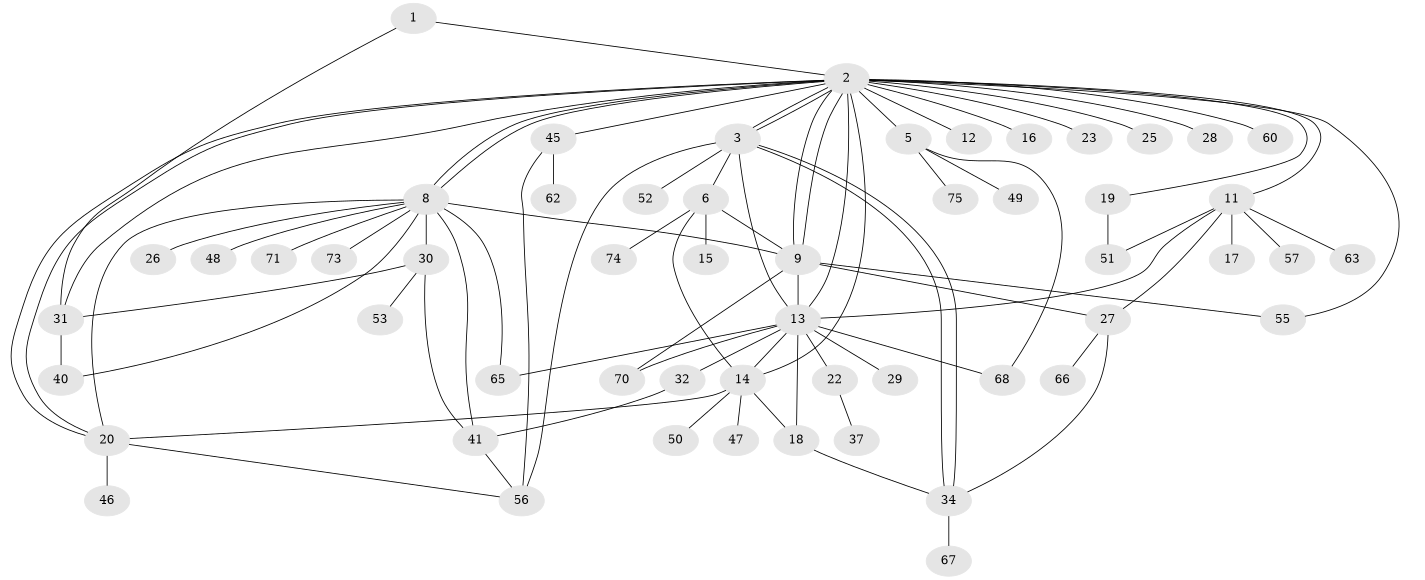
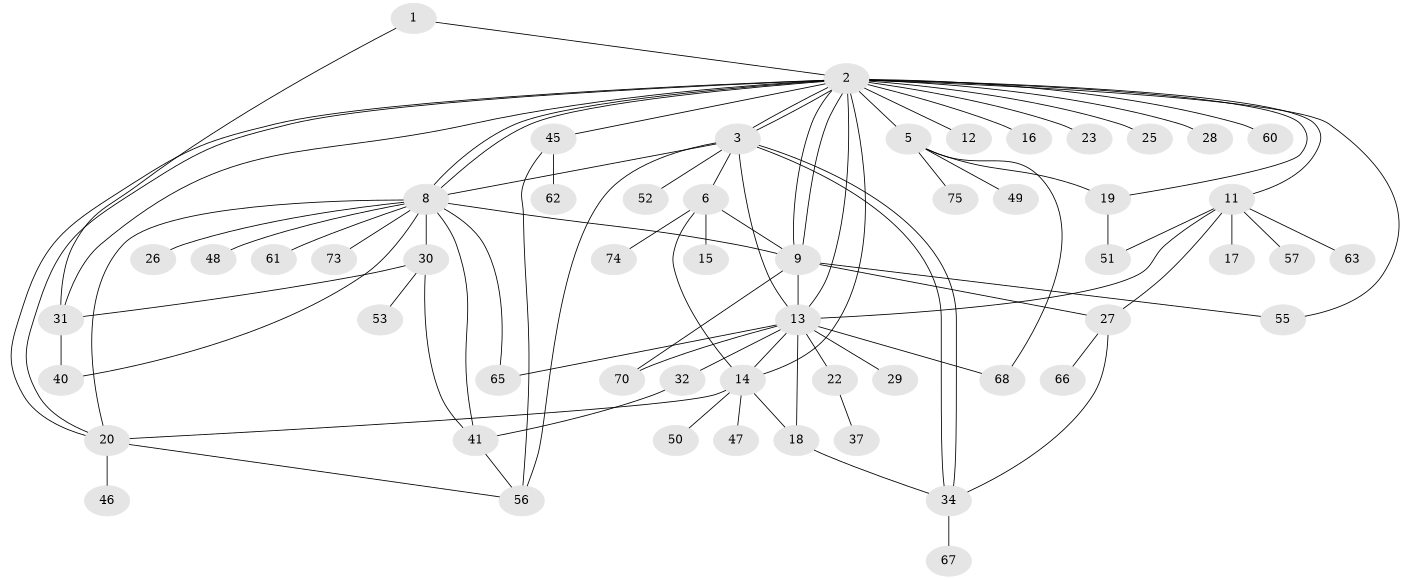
edge "3" -- "8": added
edge "5" -- "19": added
node "71": label "71" -> "61"
